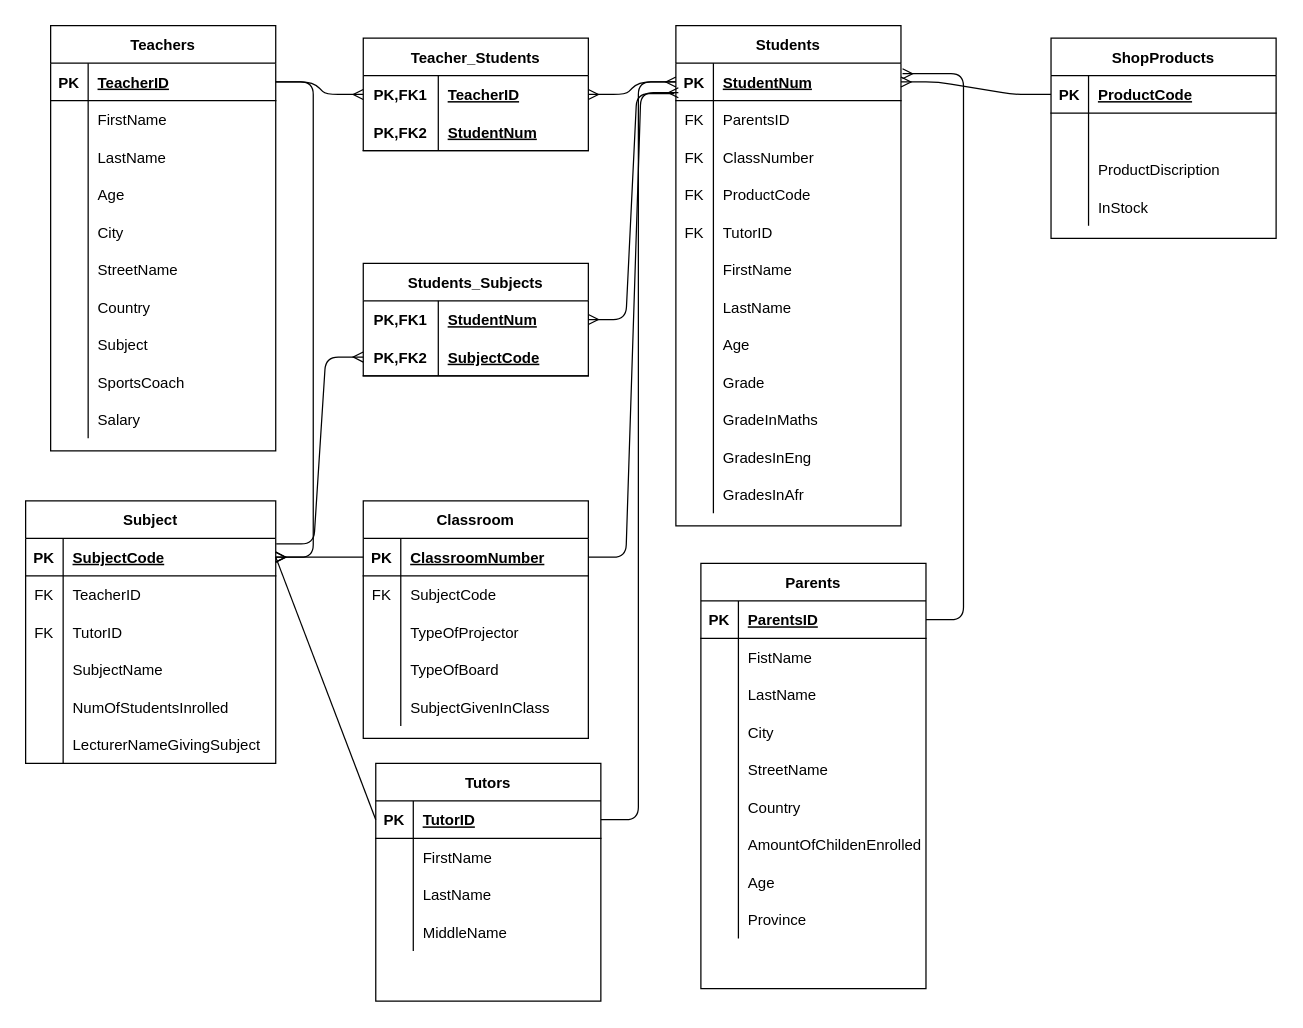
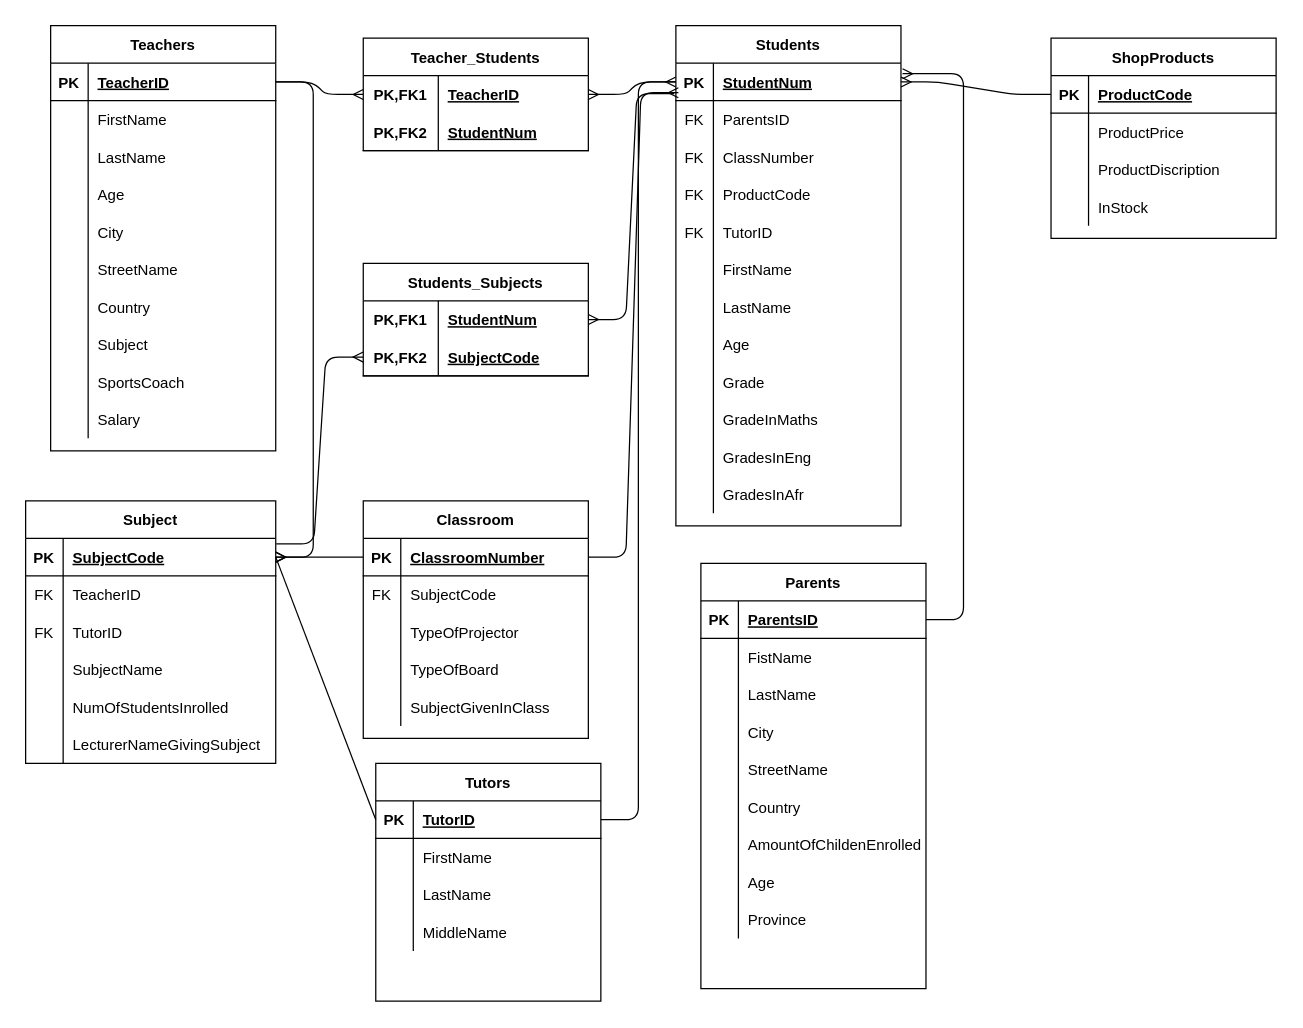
node "ProductPrice": added
